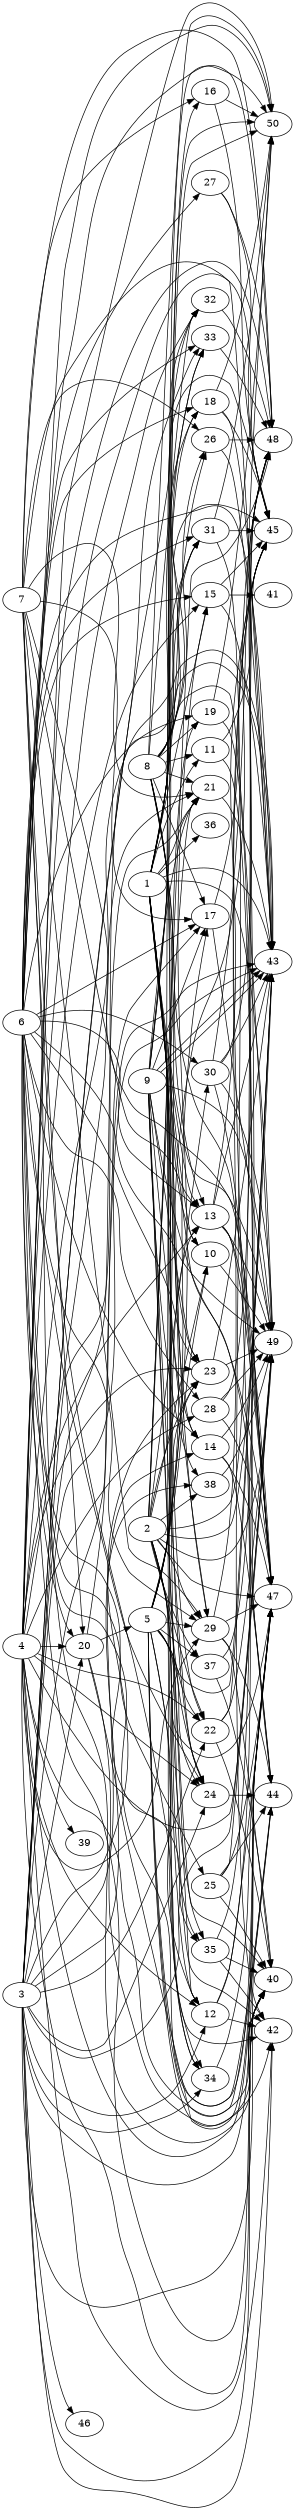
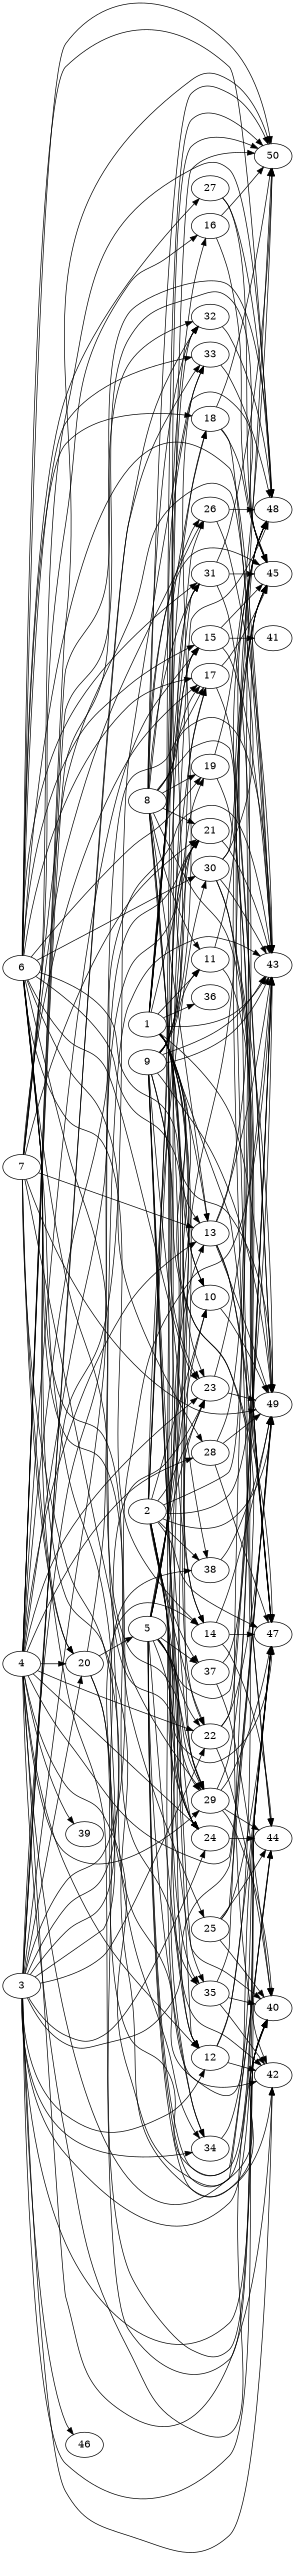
edge "9" -> "11": added
